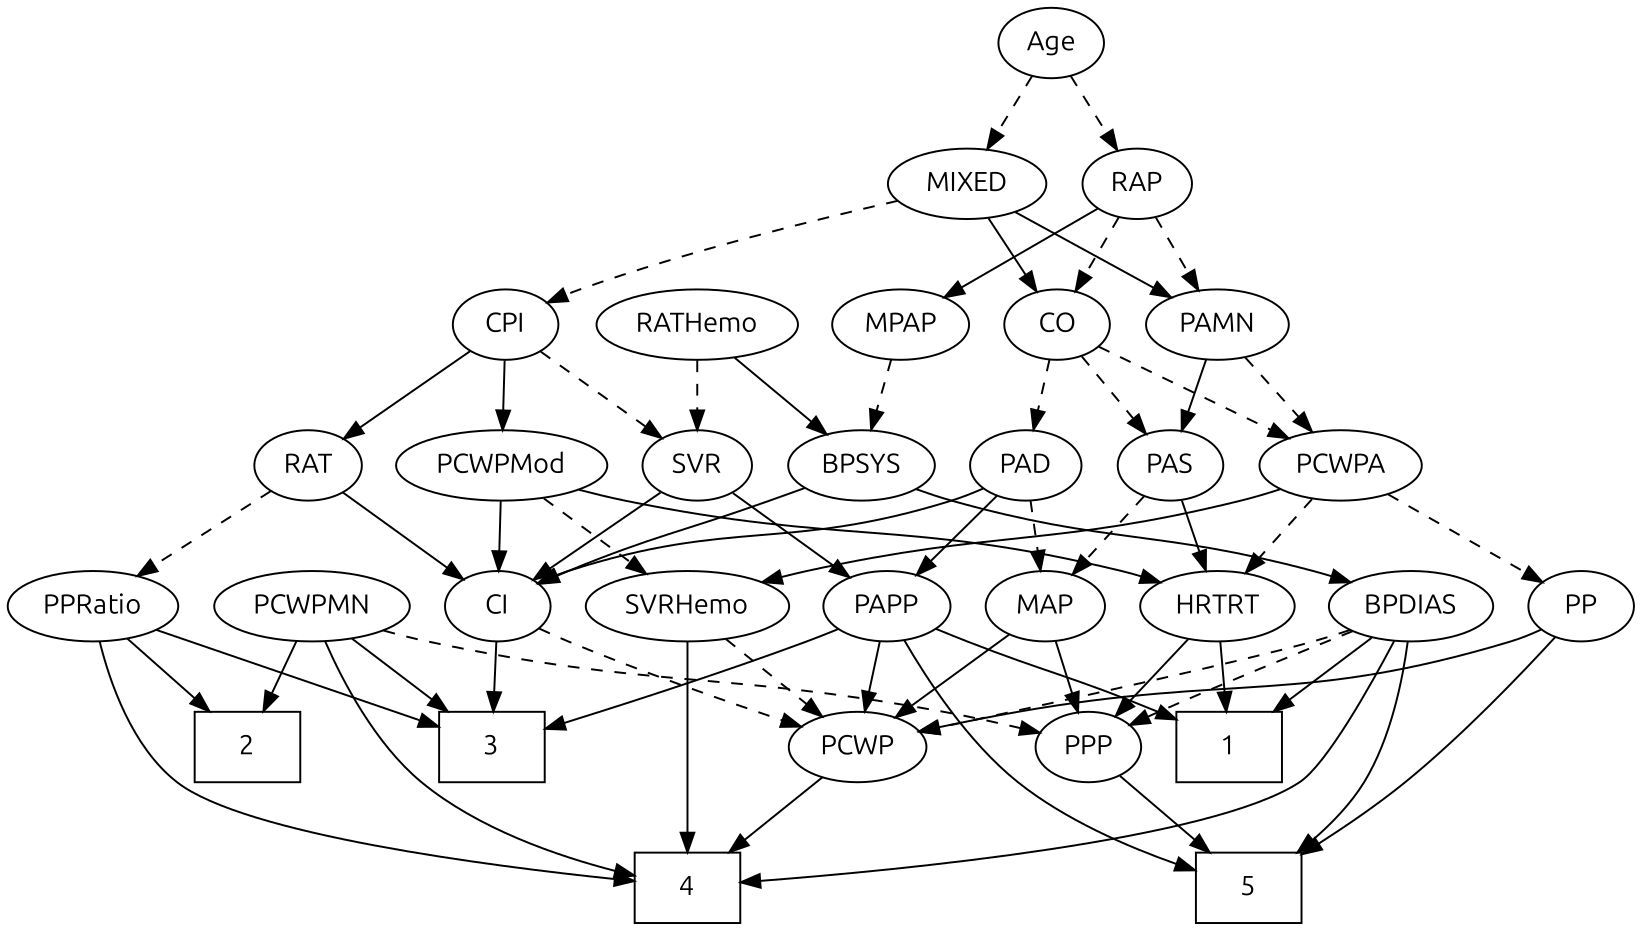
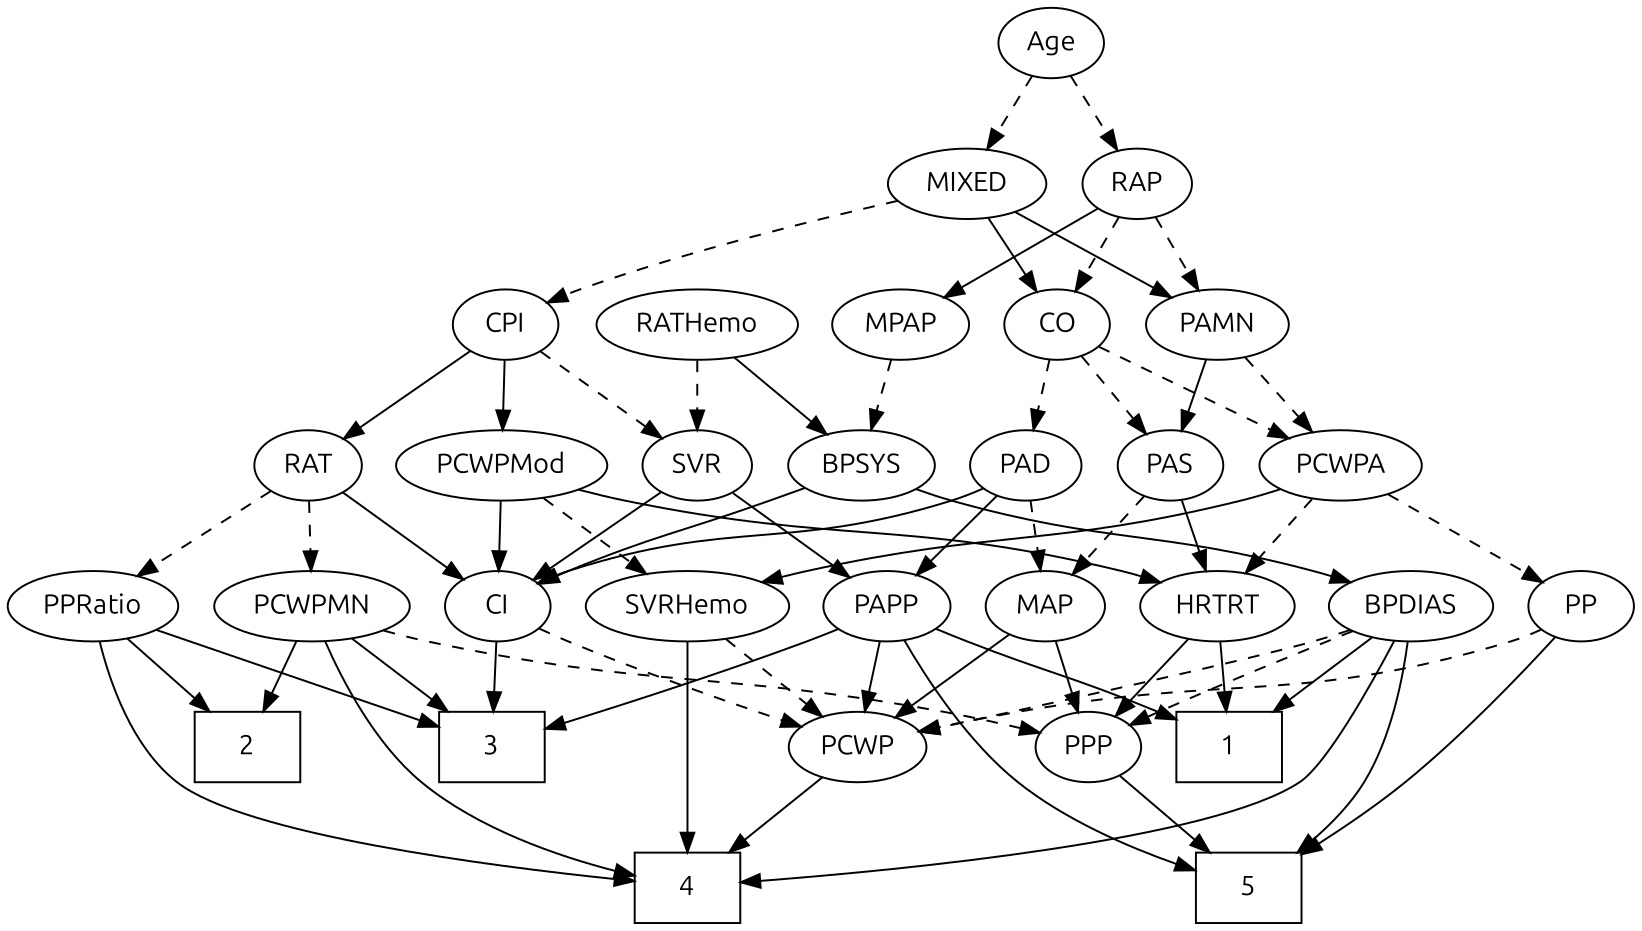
edge "RAT" -> "PCWPMN": added
edge "PP" -> "PCWP": style solid -> dashed
